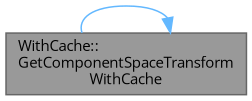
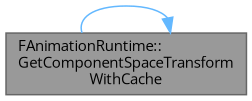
node "WithCache:: GetComponentSpaceTransform WithCache": label "WithCache:: GetComponentSpaceTransform WithCache" -> "FAnimationRuntime:: GetComponentSpaceTransform WithCache"
